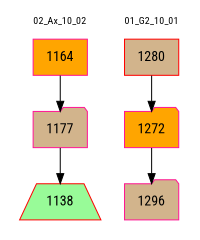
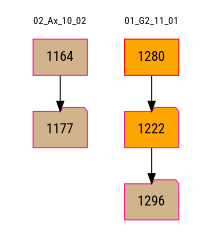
cluster "01_G2_10_01": label "01_G2_10_01" -> "01_G2_11_01"
node "1164": fillcolor orange -> tan
node "1280": fillcolor tan -> orange
node "1272": label "1272" -> "1222"
node "1138": removed
